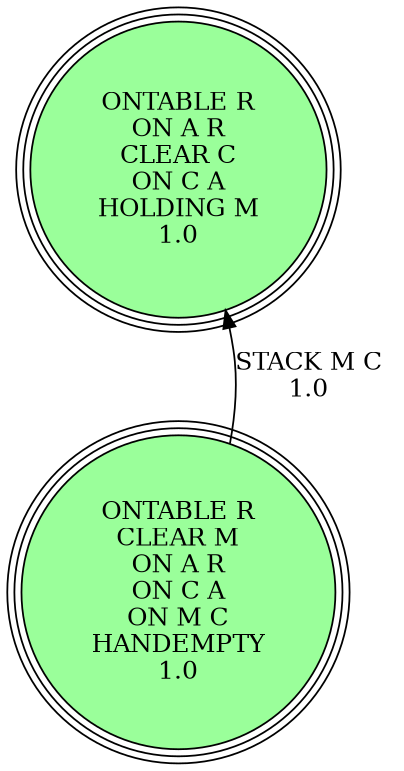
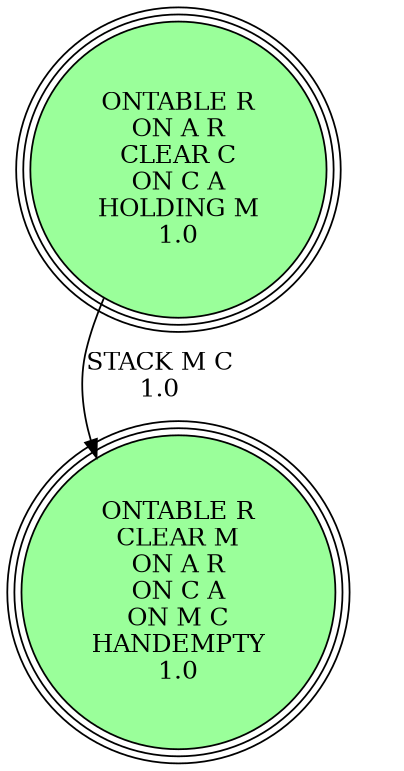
edge "ONTABLE R CLEAR M ON A R ON C A ON M C HANDEMPTY 1.0" -> "ONTABLE R ON A R CLEAR C ON C A HOLDING M 1.0": reversed
